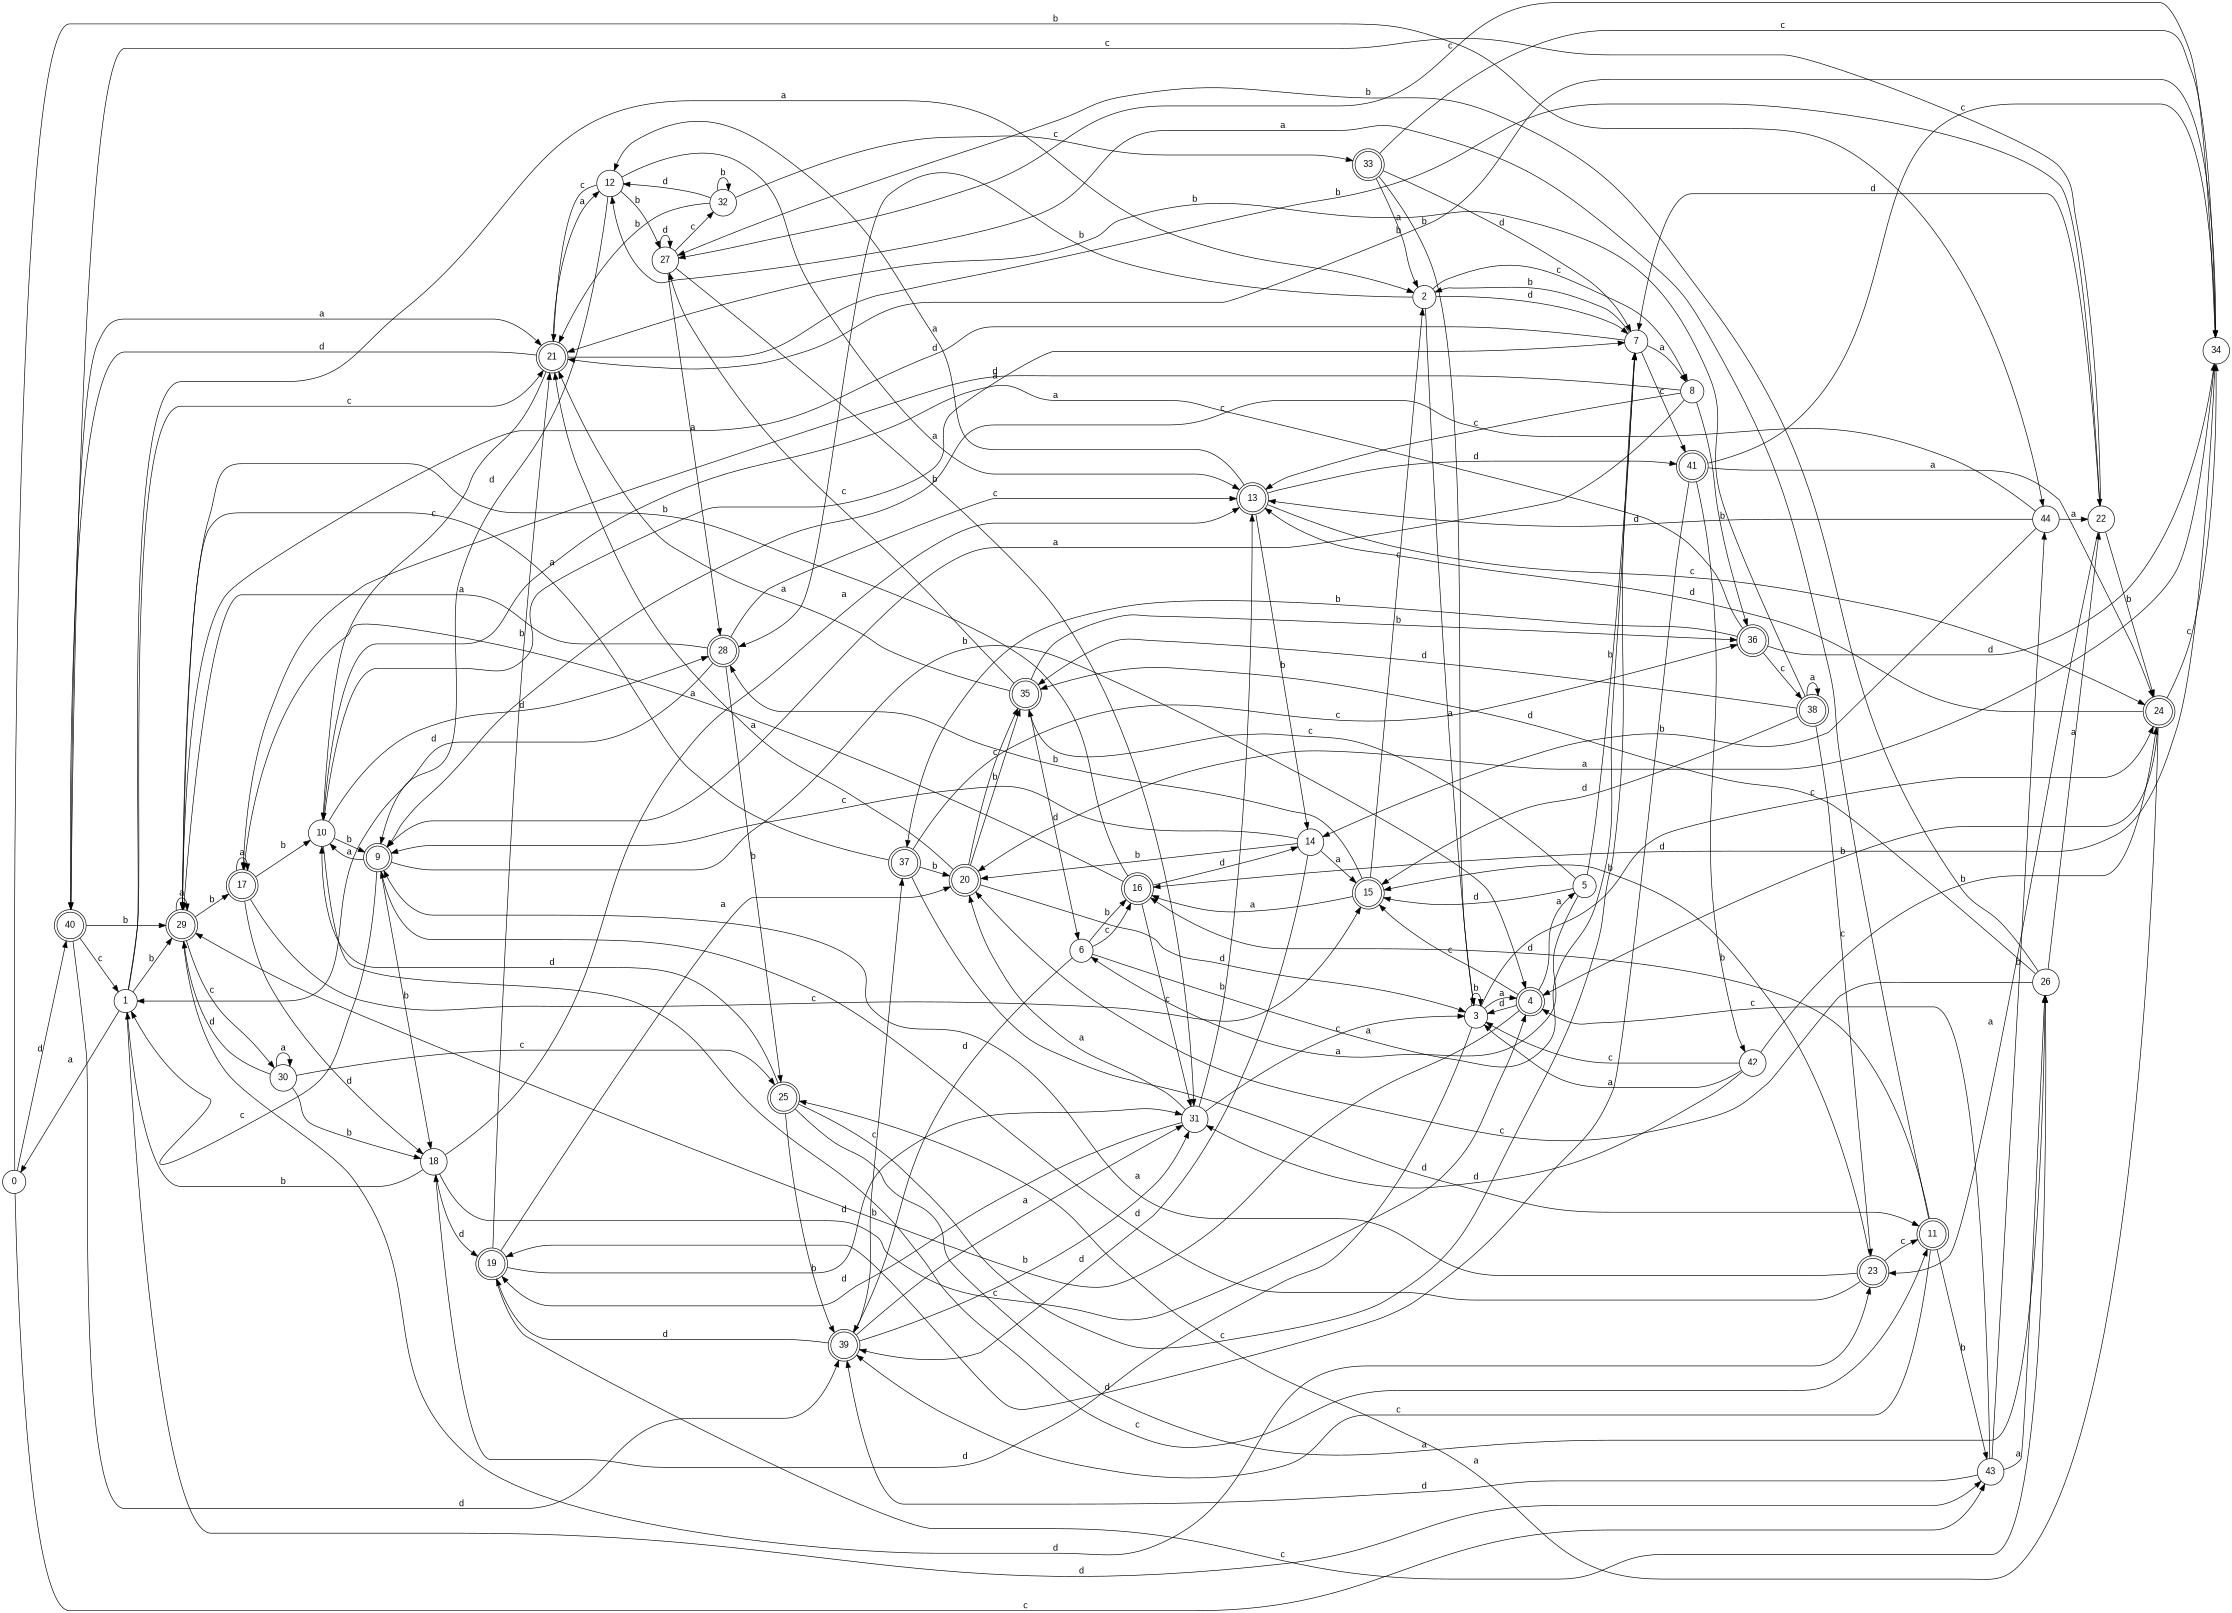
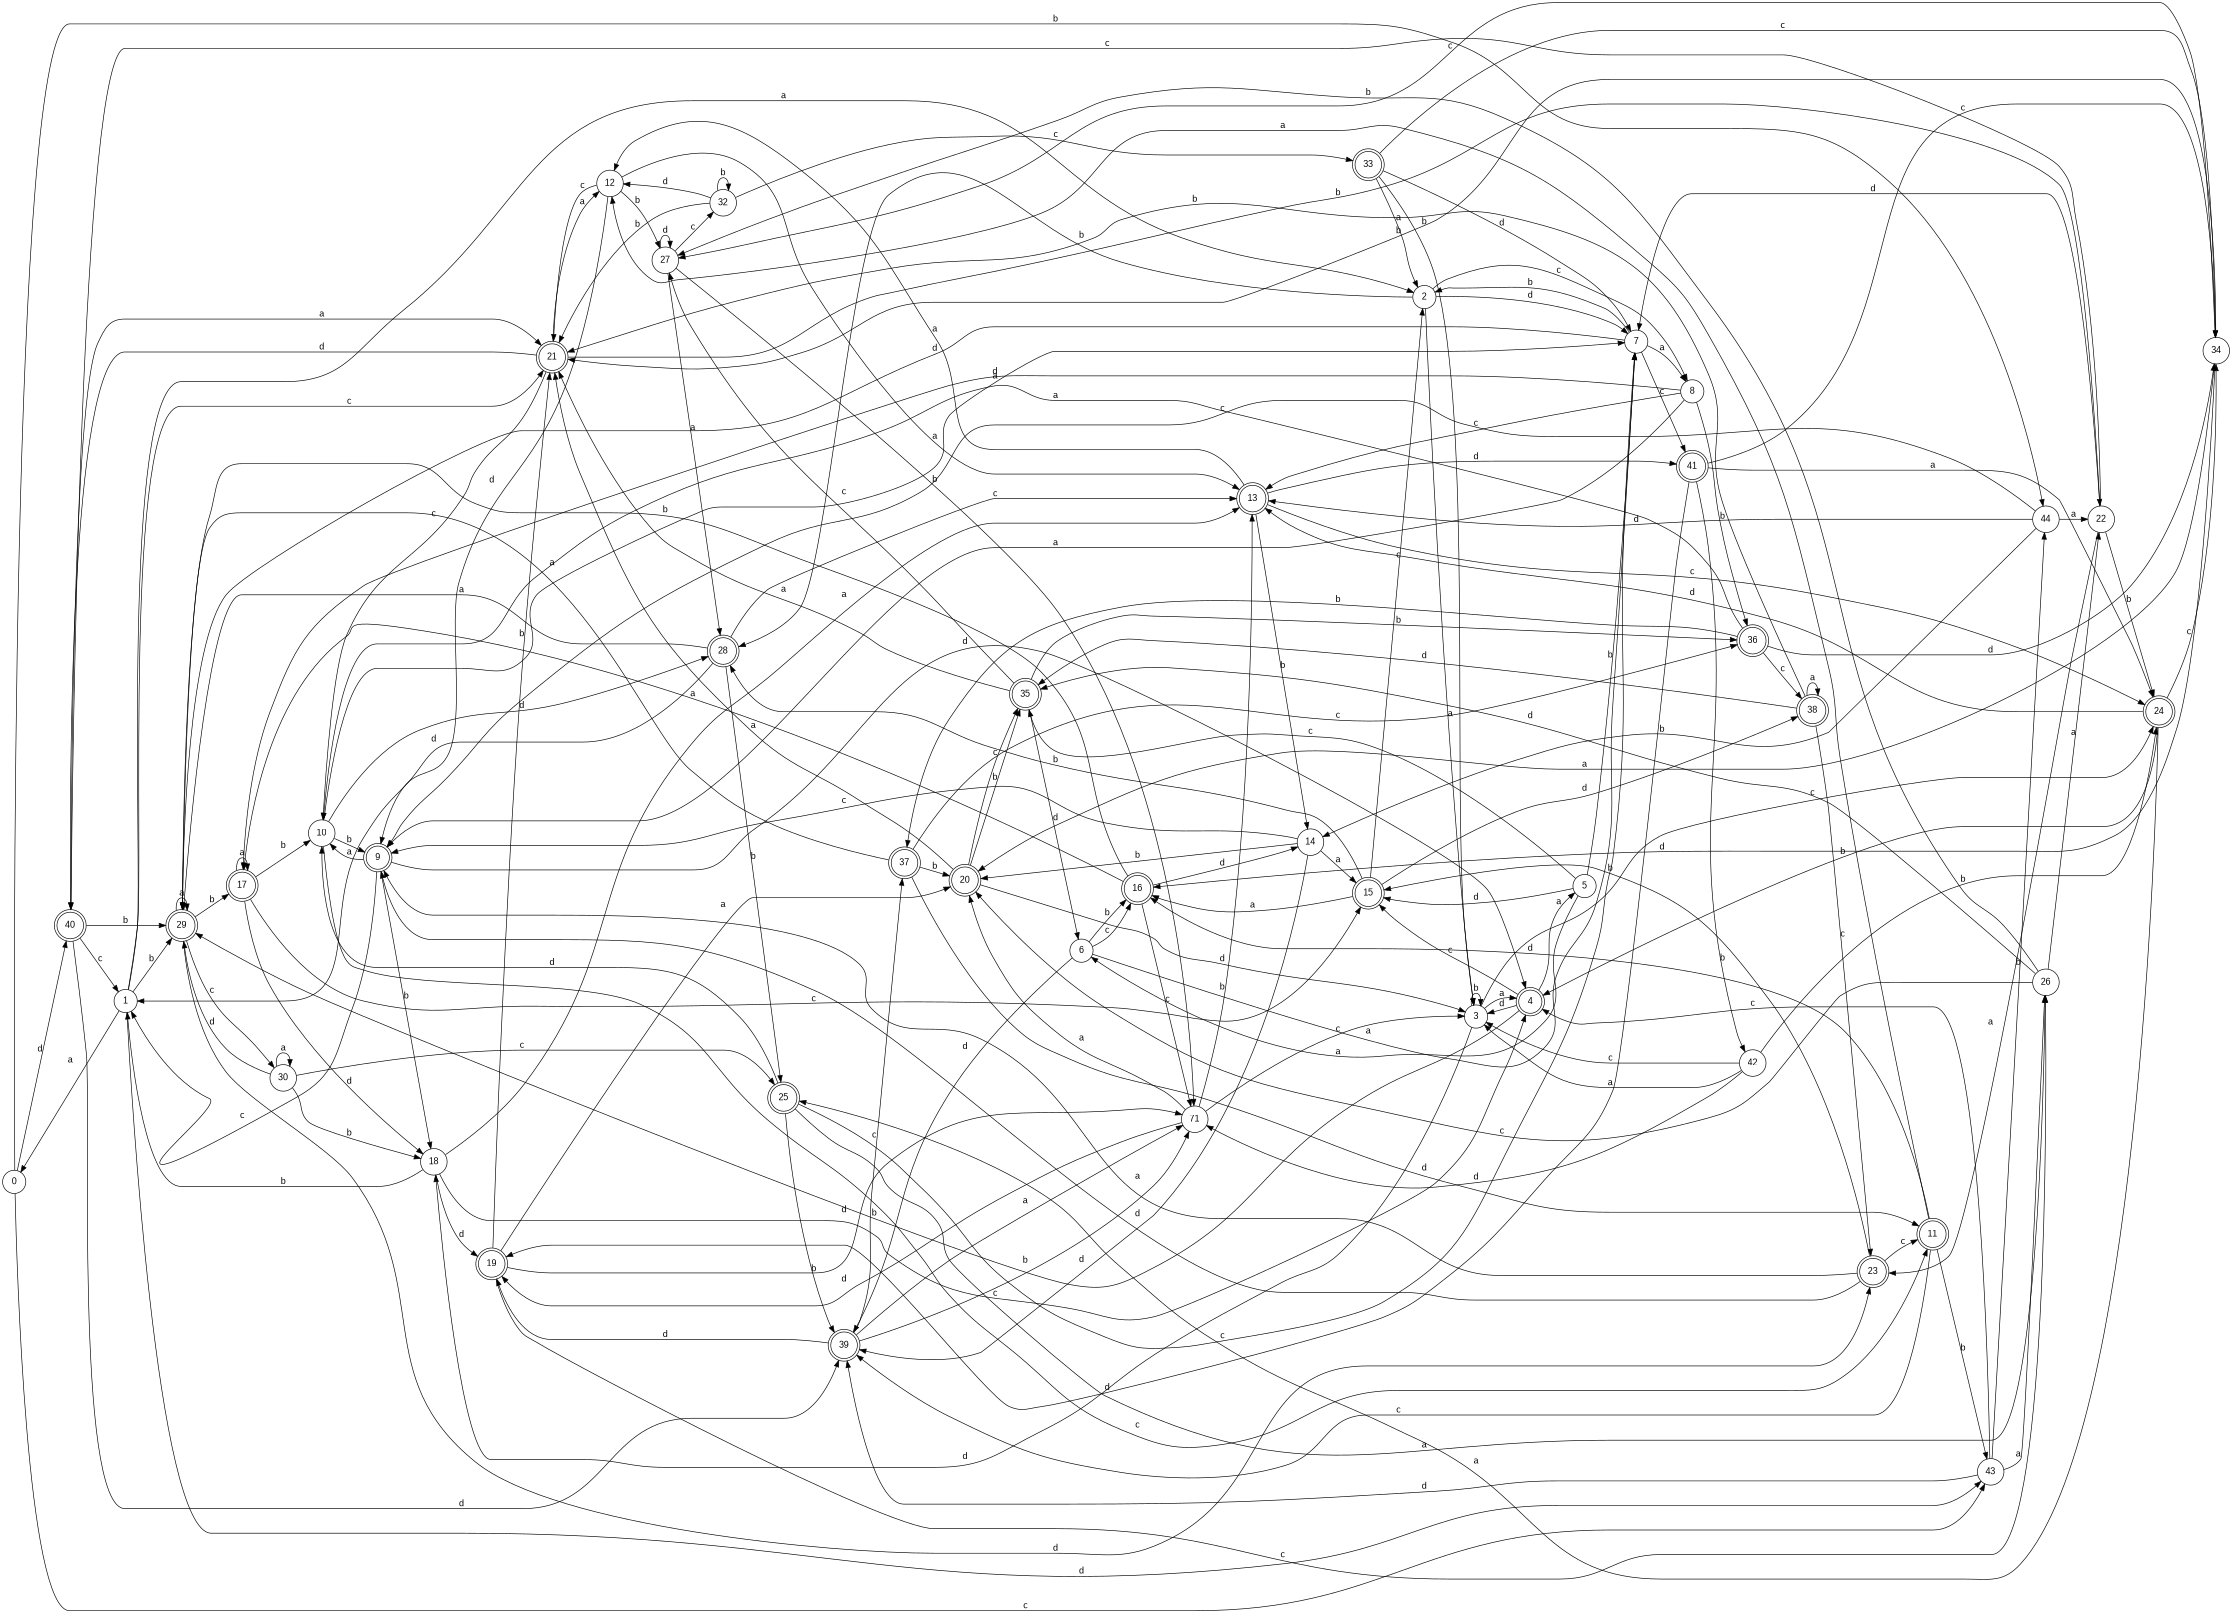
edge "9" -> "4": label "b" -> "d"
edge "38" -> "15": reversed
node "31": label "31" -> "71"
